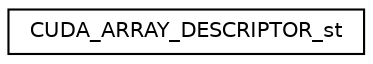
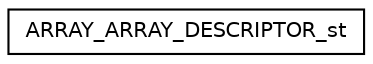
node "CUDA_ARRAY_DESCRIPTOR_st": label "CUDA_ARRAY_DESCRIPTOR_st" -> "ARRAY_ARRAY_DESCRIPTOR_st"
